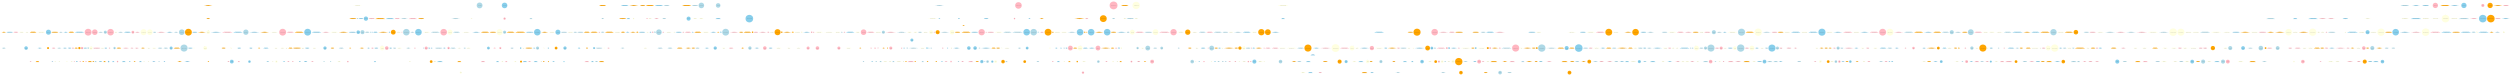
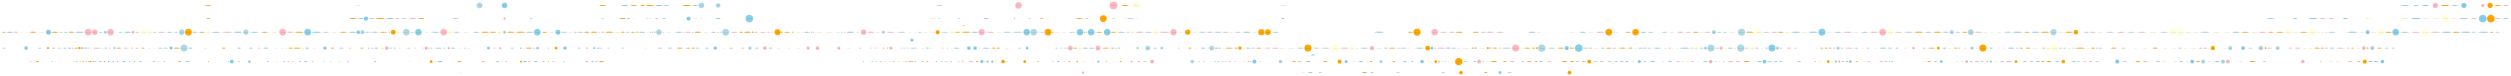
node "4c82921f4ad3f07066540": fillcolor skyblue -> lightpink
